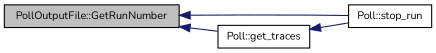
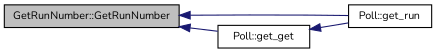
node "PollOutputFile::GetRunNumber": label "PollOutputFile::GetRunNumber" -> "GetRunNumber::GetRunNumber"
node "Poll::stop_run": label "Poll::stop_run" -> "Poll::get_run"
node "Poll::get_traces": label "Poll::get_traces" -> "Poll::get_get"
